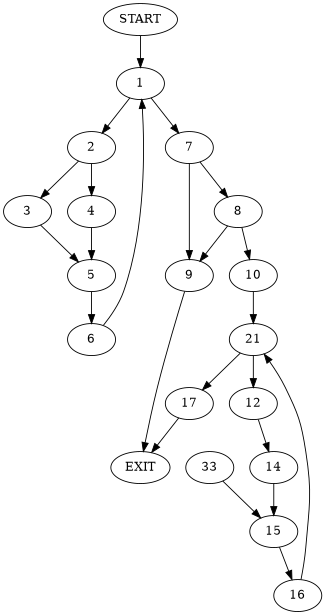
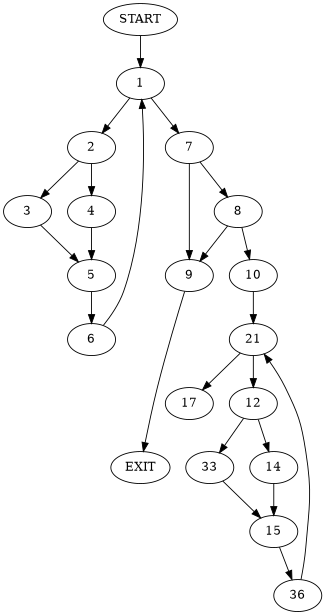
edge "17" -> "EXIT": removed
edge "12" -> "33": added
node "16": label "16" -> "36"
